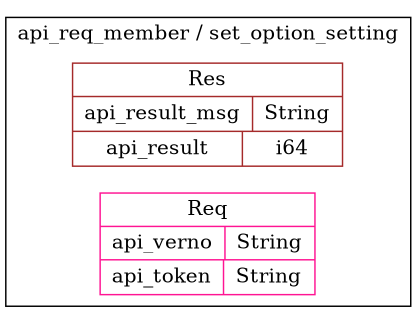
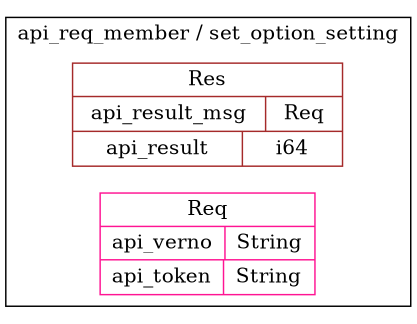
node "Res": text "String" -> "Req"
